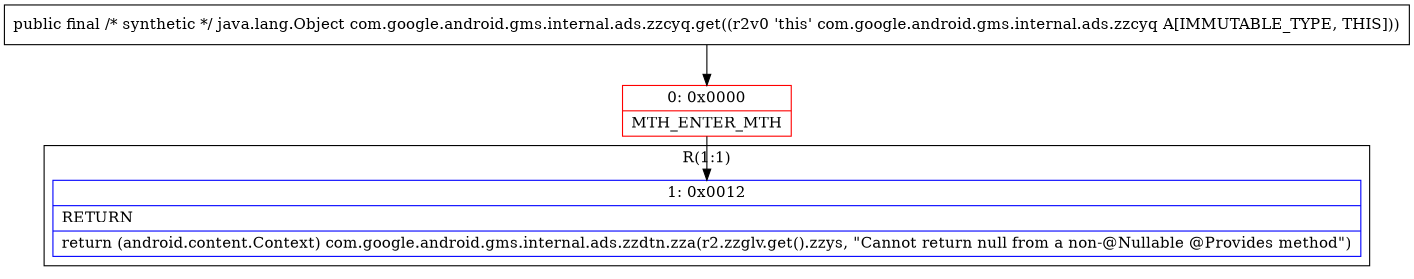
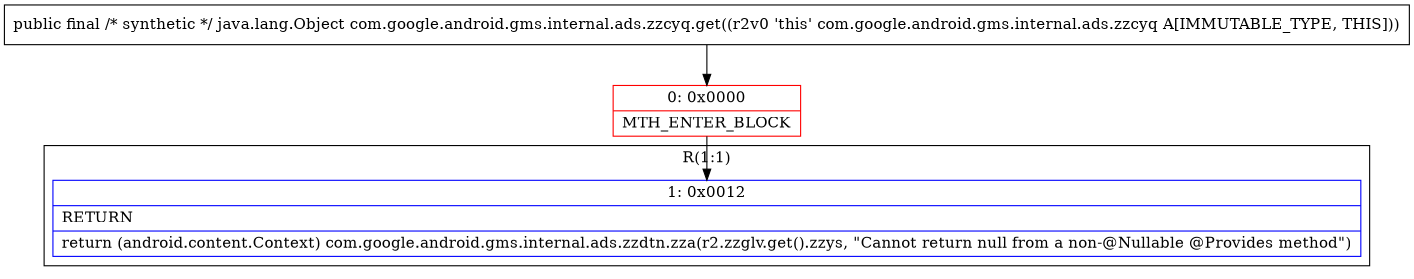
node "0: 0x0000": text "MTH_ENTER_MTH" -> "MTH_ENTER_BLOCK"
